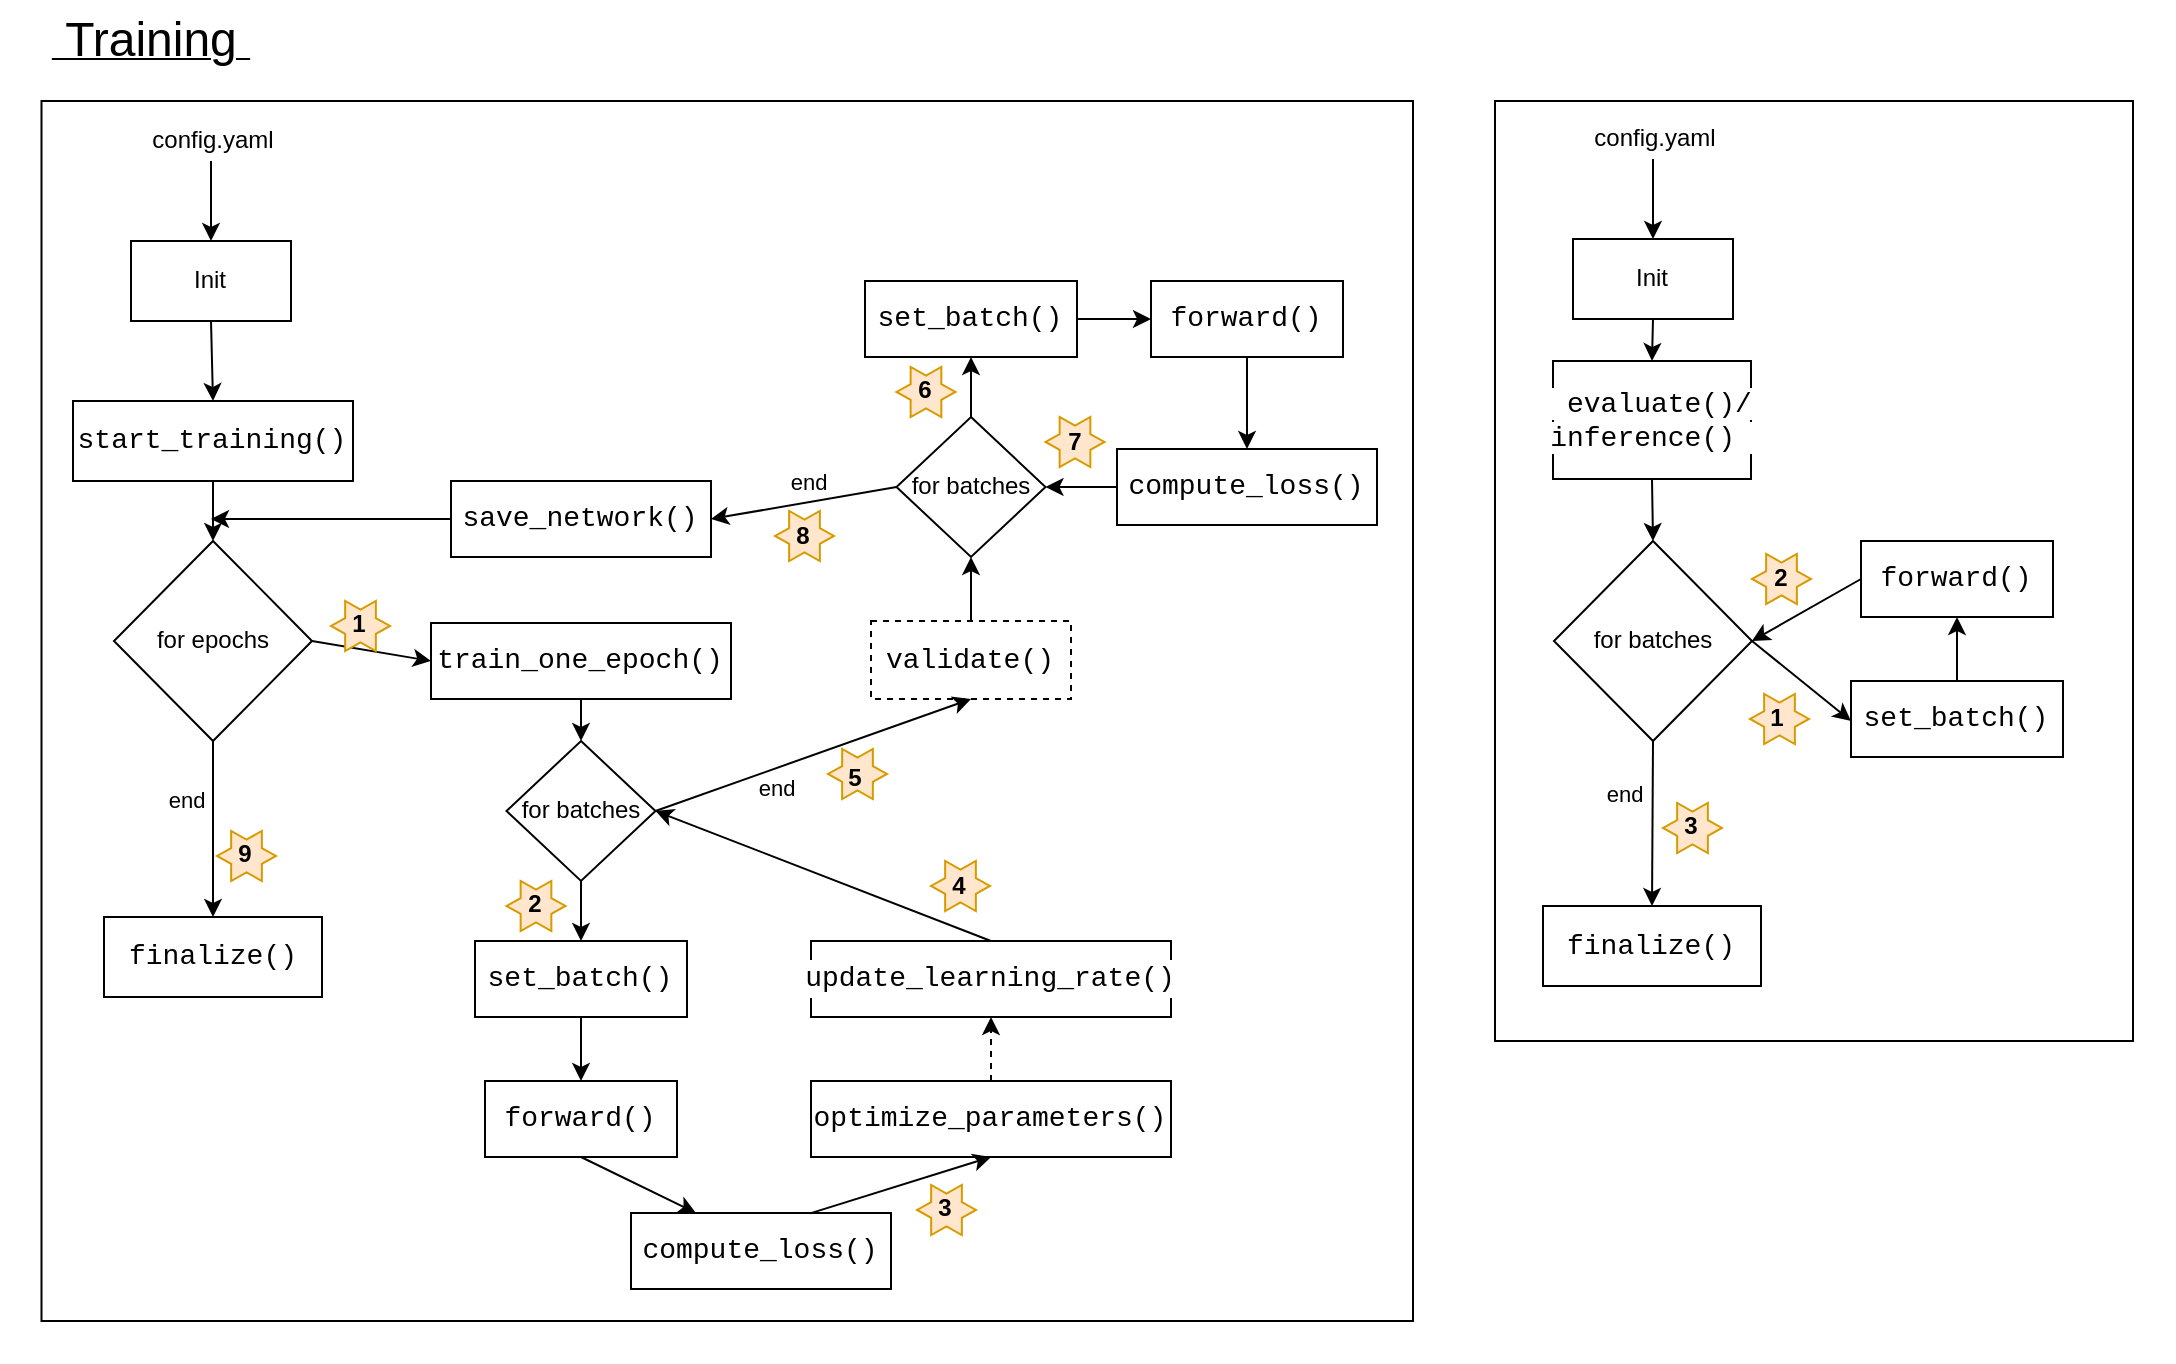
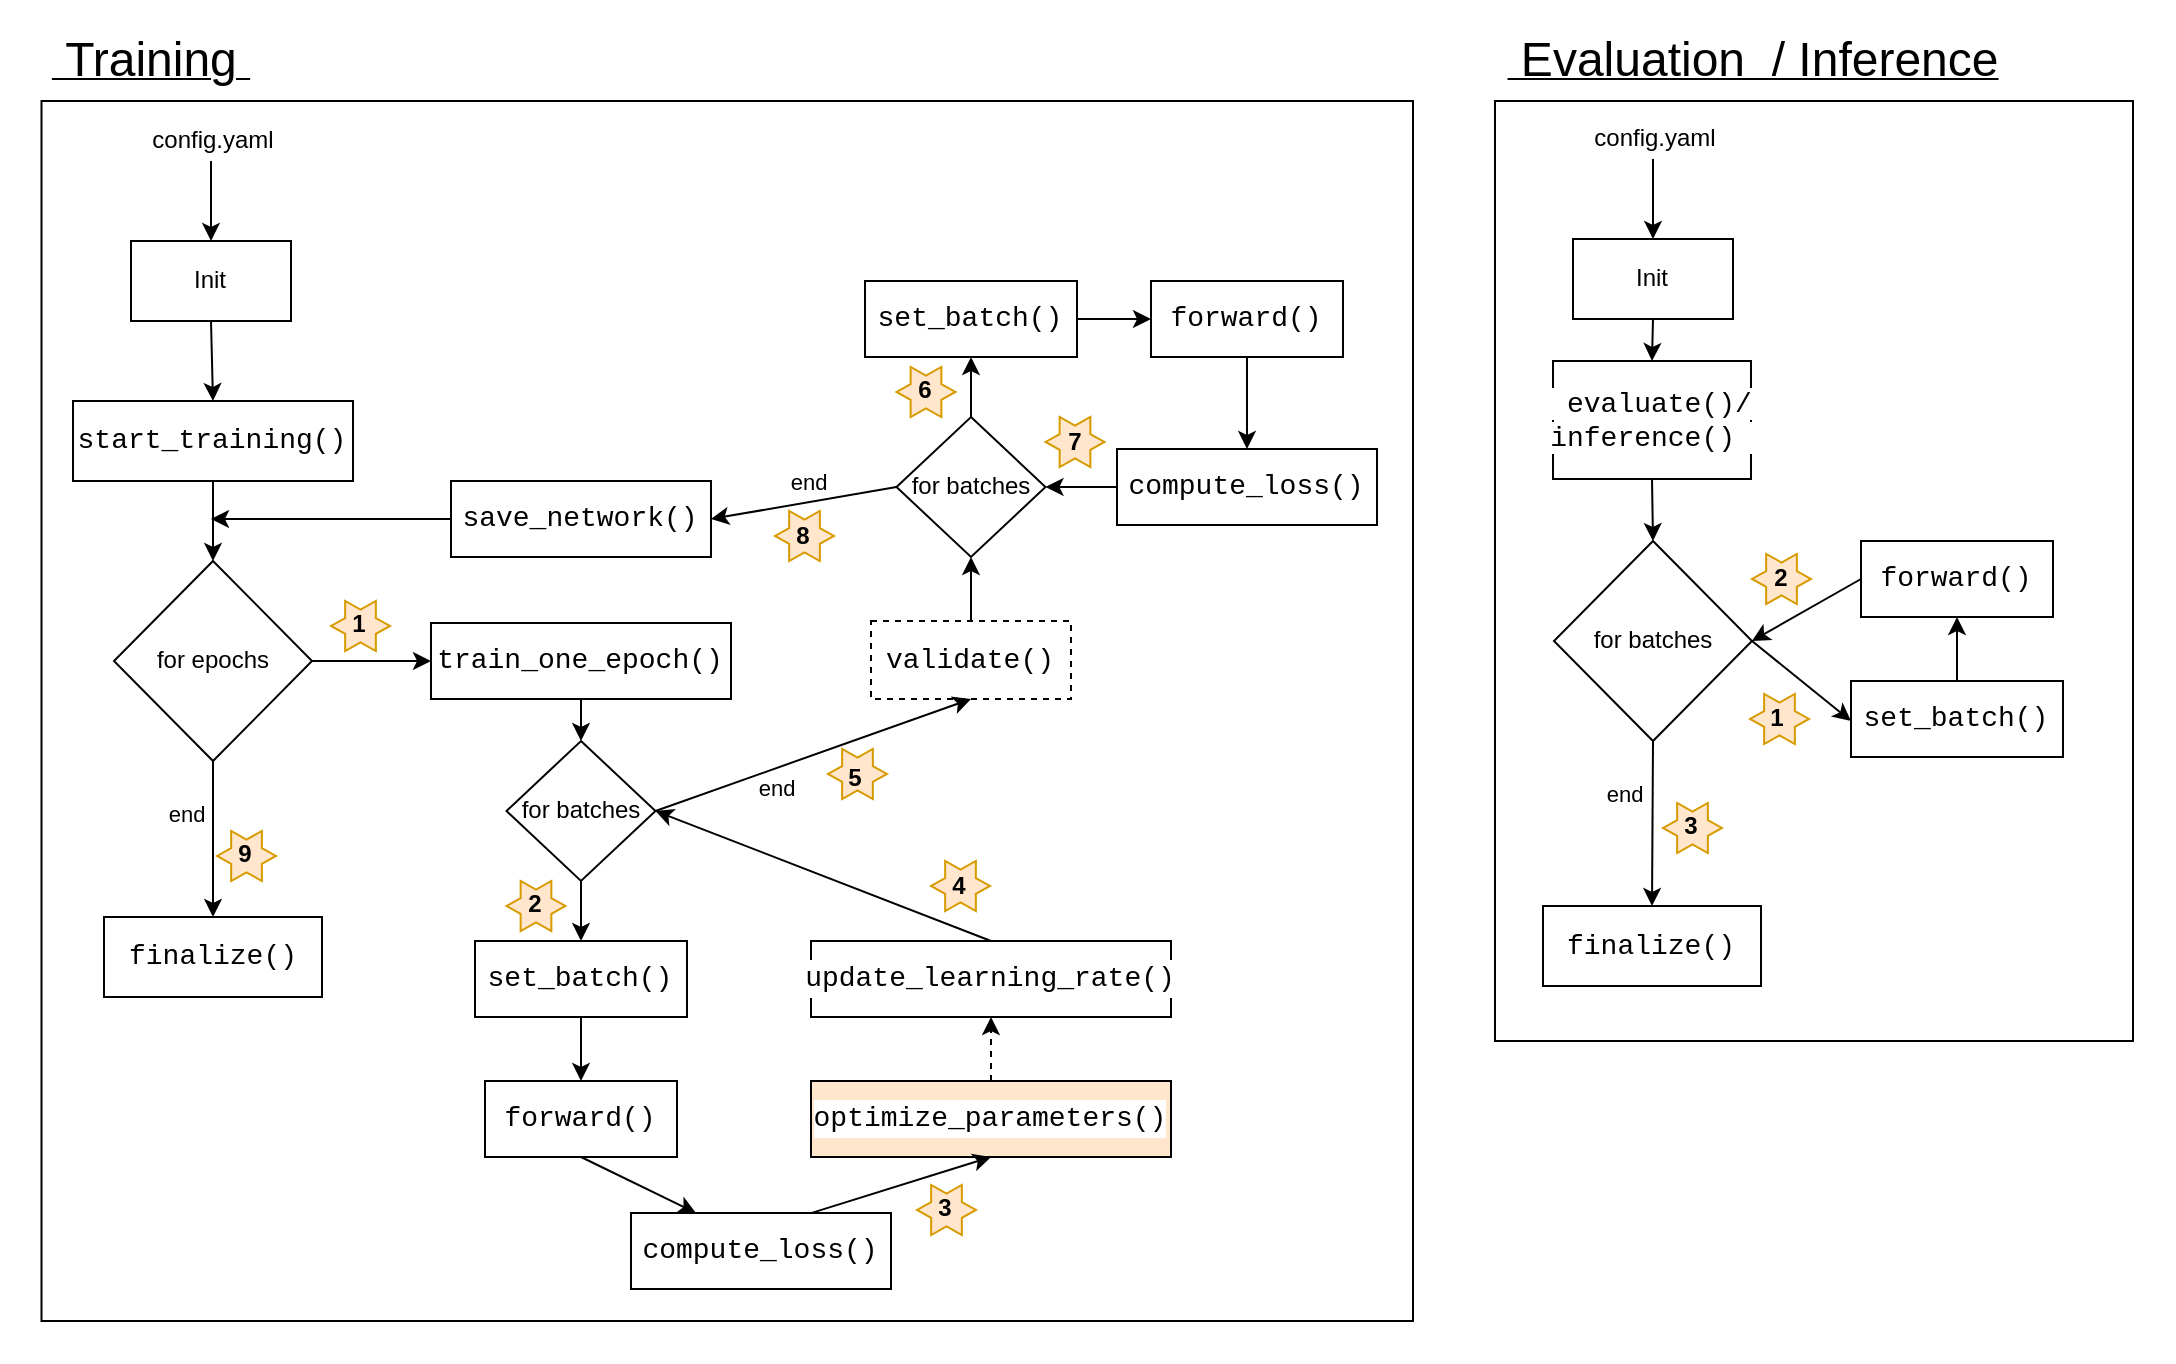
node "Training": moved (152, 41) -> (152, 61)
node "Evaluation / Inference": added
node "for epochs": moved (213, 641) -> (213, 661)
node "optimize_parameters()": fillcolor #ffffff -> #ffe6cc
